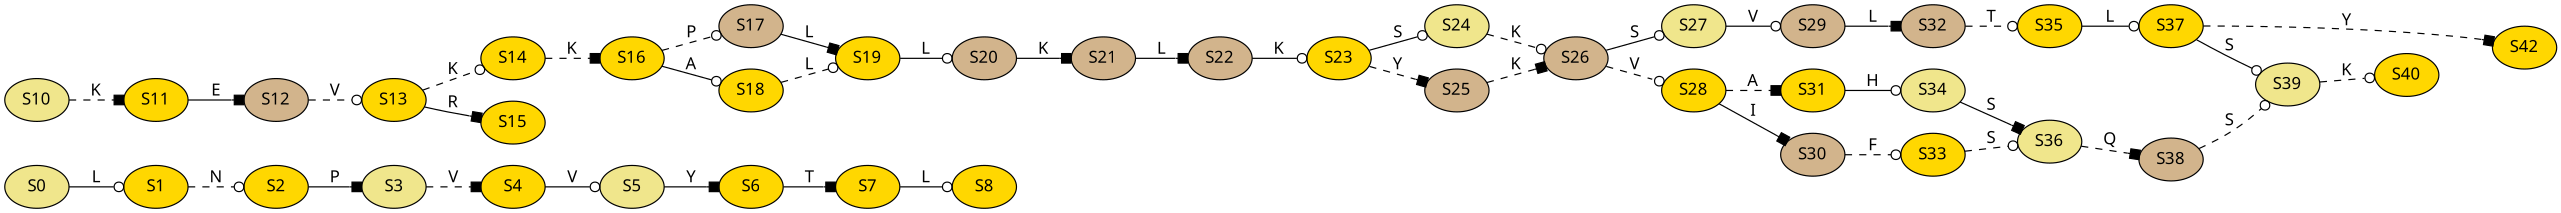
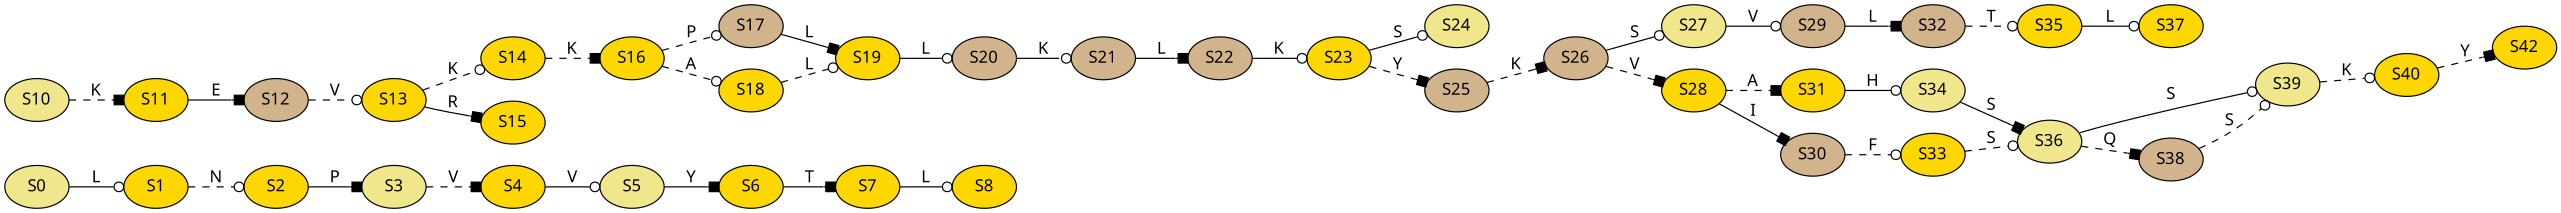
edge "S37" -> "S42": now "S40" -> "S42"
edge "S24" -> "S26": removed, label "K"
edge "S37" -> "S39": now "S36" -> "S39"
edge "S20" -> "S21": arrowhead box -> odot
edge "S16" -> "S18": style solid -> dashed
edge "S26" -> "S28": arrowhead odot -> box
